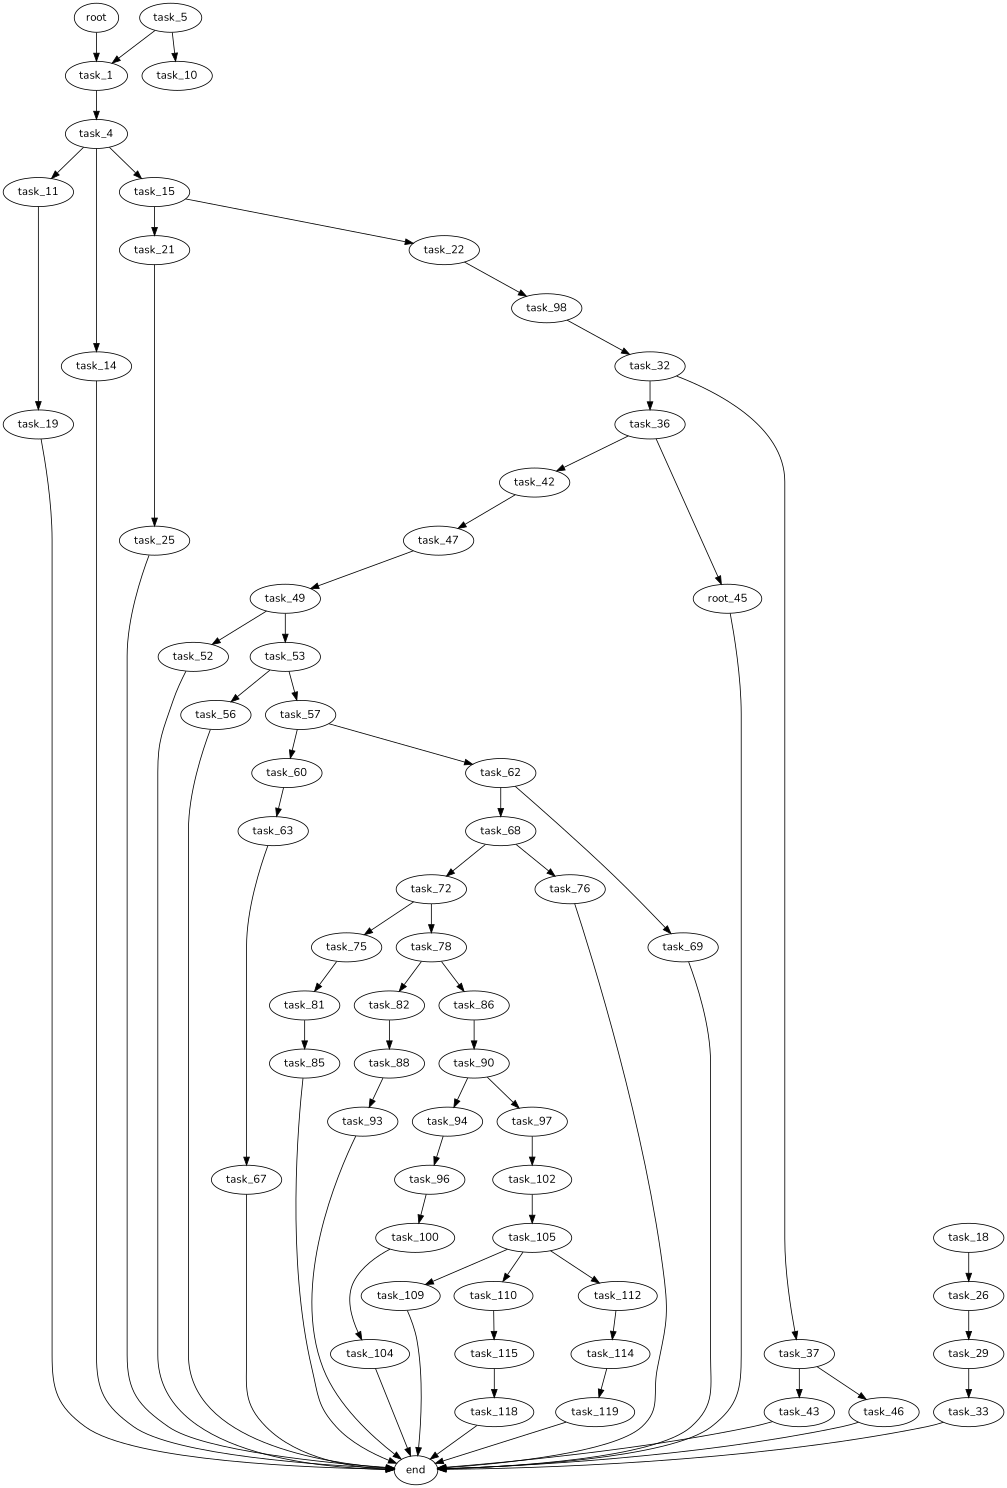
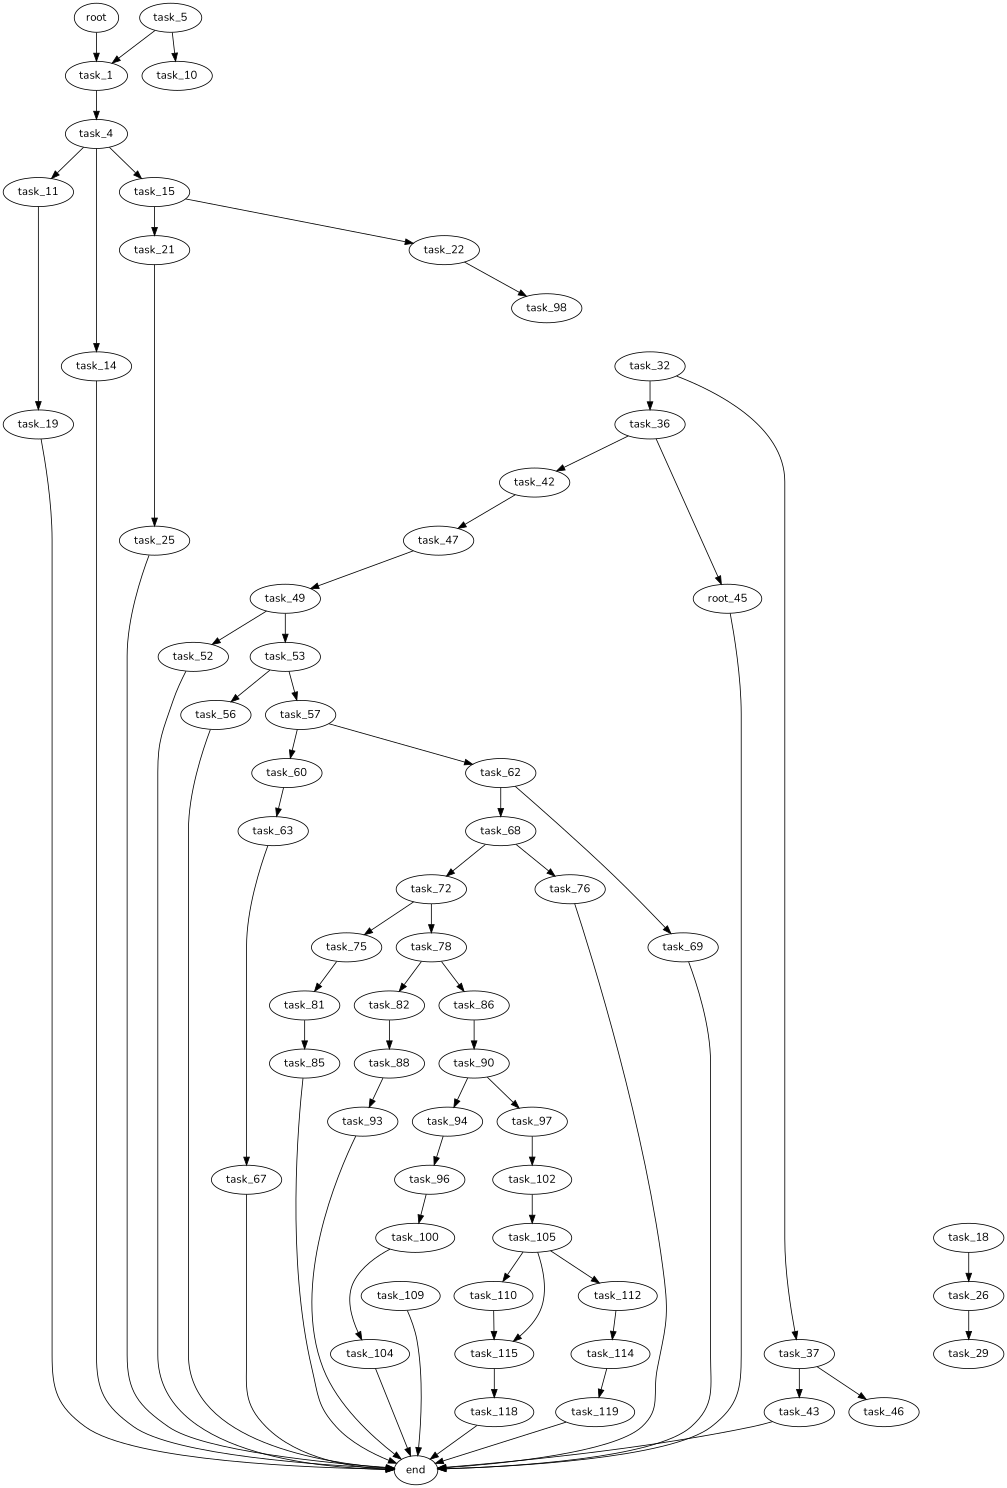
edge "task_98" -> "task_32": removed
edge "task_105" -> "task_109": now "task_105" -> "task_115"
node "task_33": removed
edge "task_46" -> "end": removed
